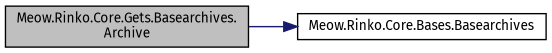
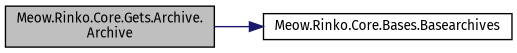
node "Meow.Rinko.Core.Gets.Basearchives. Archive": label "Meow.Rinko.Core.Gets.Basearchives. Archive" -> "Meow.Rinko.Core.Gets.Archive. Archive"
